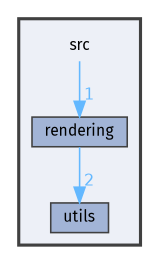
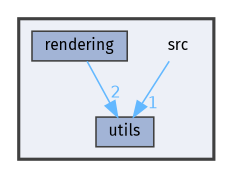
edge "src" -> "rendering": now "src" -> "utils"
